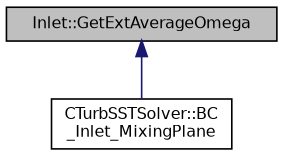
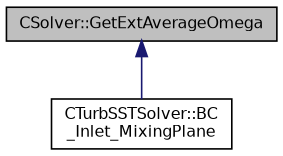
node "Inlet::GetExtAverageOmega": label "Inlet::GetExtAverageOmega" -> "CSolver::GetExtAverageOmega"
